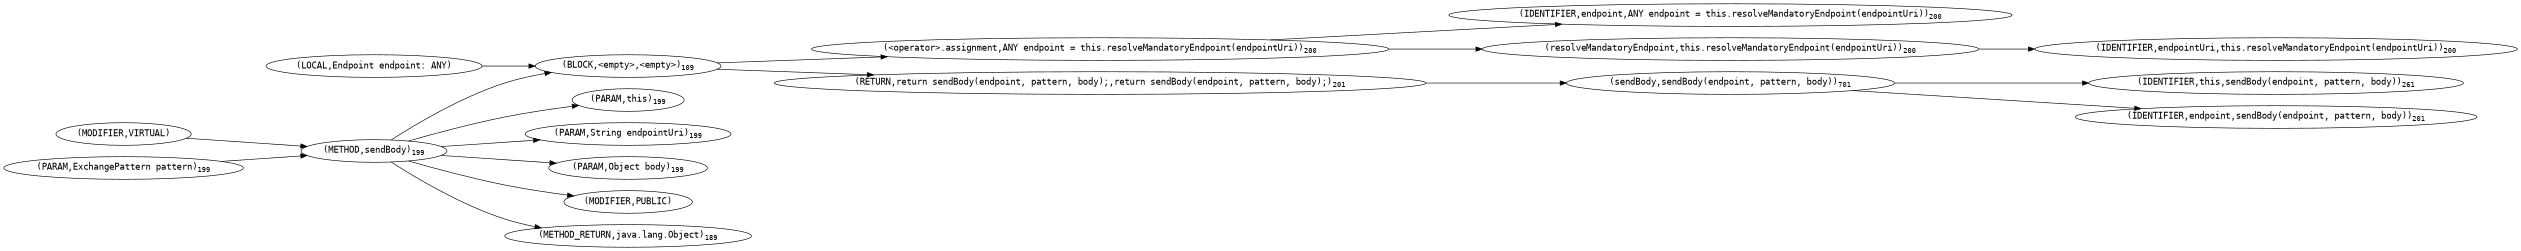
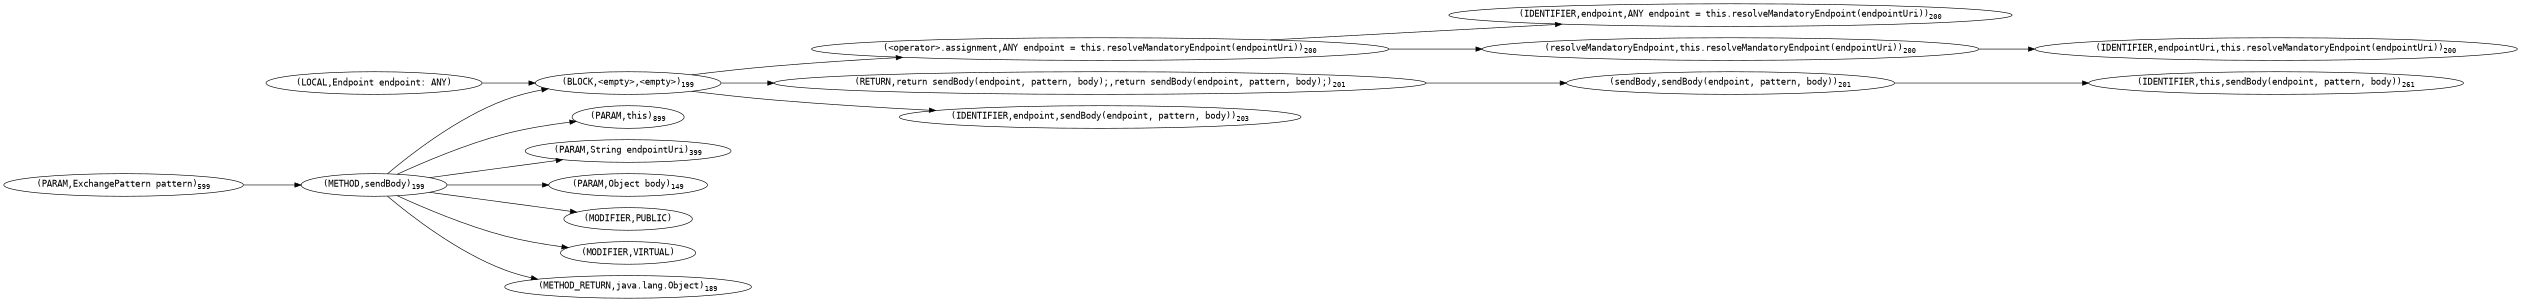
node "(BLOCK,<empty>,<empty>)": text "109" -> "199"
node "(sendBody,sendBody(endpoint, pattern, body))": text "701" -> "201"
node "(PARAM,this)": text "199" -> "899"
edge "(sendBody,sendBody(endpoint, pattern, body))" -> "(IDENTIFIER,endpoint,sendBody(endpoint, pattern, body))": now "(BLOCK,<empty>,<empty>)" -> "(IDENTIFIER,endpoint,sendBody(endpoint, pattern, body))"
node "(IDENTIFIER,endpoint,sendBody(endpoint, pattern, body))": text "201" -> "203"
node "(PARAM,String endpointUri)": text "199" -> "399"
edge "(MODIFIER,VIRTUAL)" -> "(METHOD,sendBody)": reversed
node "(PARAM,ExchangePattern pattern)": text "199" -> "599"
node "(PARAM,Object body)": text "199" -> "149"
